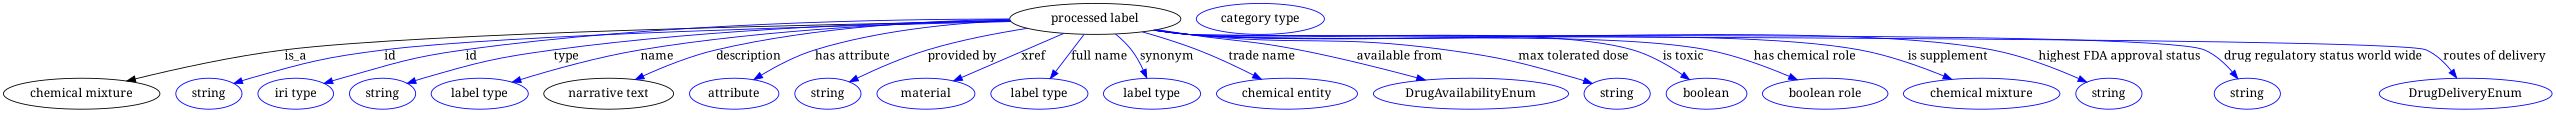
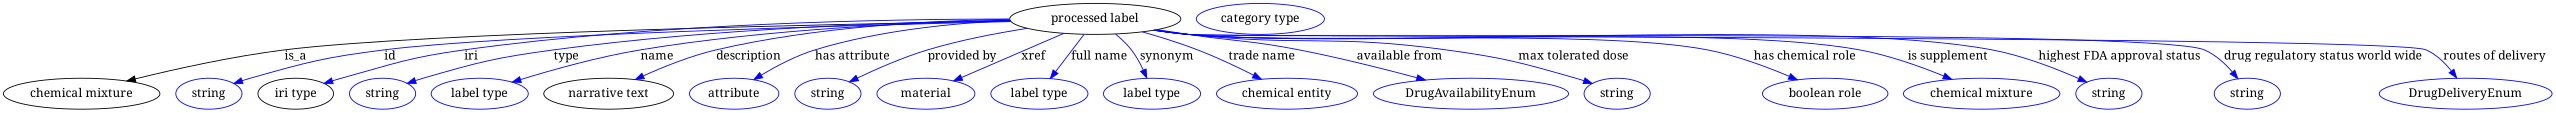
edge "processed label" -> "iri type": label "id" -> "iri"
node "iri type": color blue -> black
node "boolean": removed
